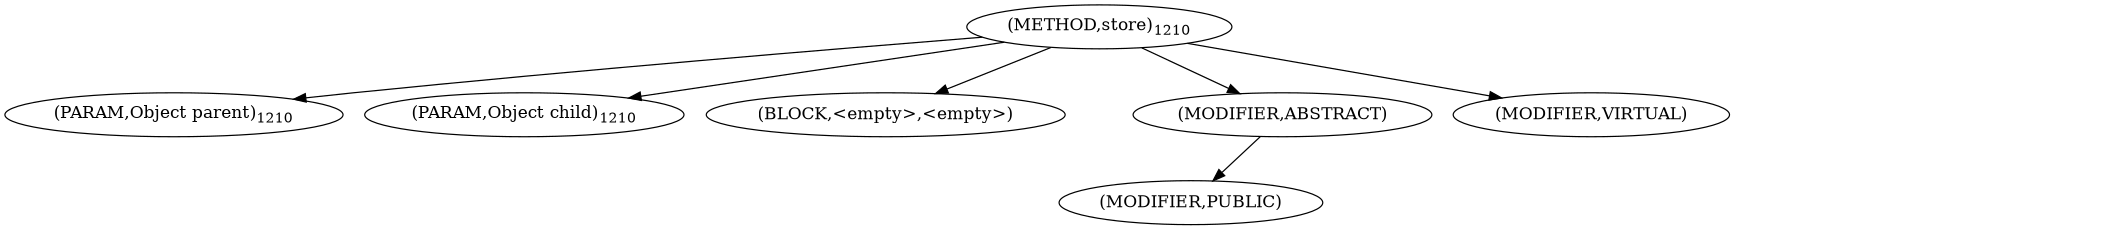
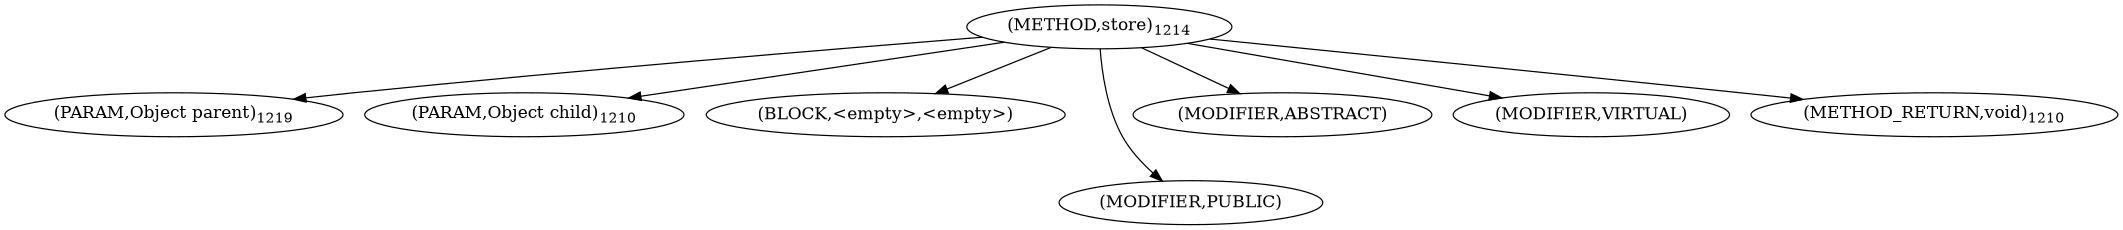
node "(METHOD,store)": text "1210" -> "1214"
node "(PARAM,Object parent)": text "1210" -> "1219"
node "(METHOD_RETURN,void)": added
edge "(MODIFIER,ABSTRACT)" -> "(MODIFIER,PUBLIC)": now "(METHOD,store)" -> "(MODIFIER,PUBLIC)"
